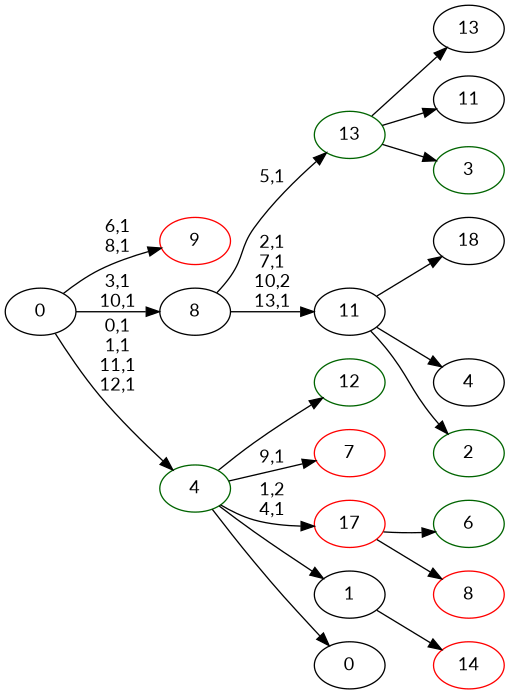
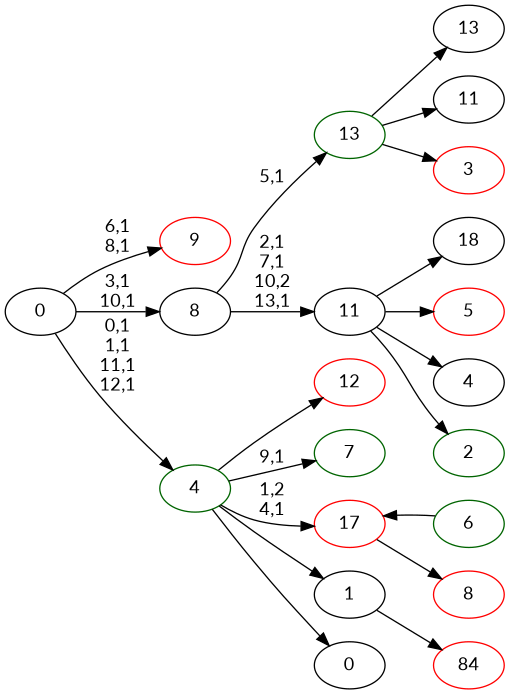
node "3": color darkgreen -> red
node "5": added
node "12": color darkgreen -> red
node "7": color red -> darkgreen
edge "17" -> "6": reversed
node "14": label "14" -> "84"
